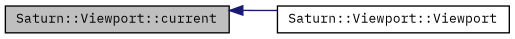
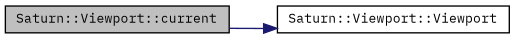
edge "Saturn::Viewport::Viewport" -> "Saturn::Viewport::current": reversed
